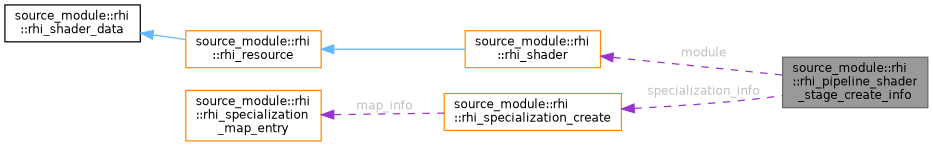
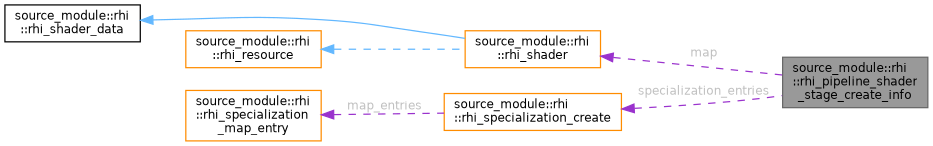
edge "source_module::rhi ::rhi_resource" -> "source_module::rhi ::rhi_shader_data": now "source_module::rhi ::rhi_shader" -> "source_module::rhi ::rhi_shader_data"
edge "source_module::rhi ::rhi_shader" -> "source_module::rhi ::rhi_resource": style solid -> dashed
edge "source_module::rhi ::rhi_pipeline_shader _stage_create_info" -> "source_module::rhi ::rhi_shader": label " module" -> " map"
edge "source_module::rhi ::rhi_pipeline_shader _stage_create_info" -> "source_module::rhi ::rhi_specialization_create": label " specialization_info" -> " specialization_entries"
edge "source_module::rhi ::rhi_specialization_create" -> "source_module::rhi ::rhi_specialization _map_entry": label " map_info" -> " map_entries"
